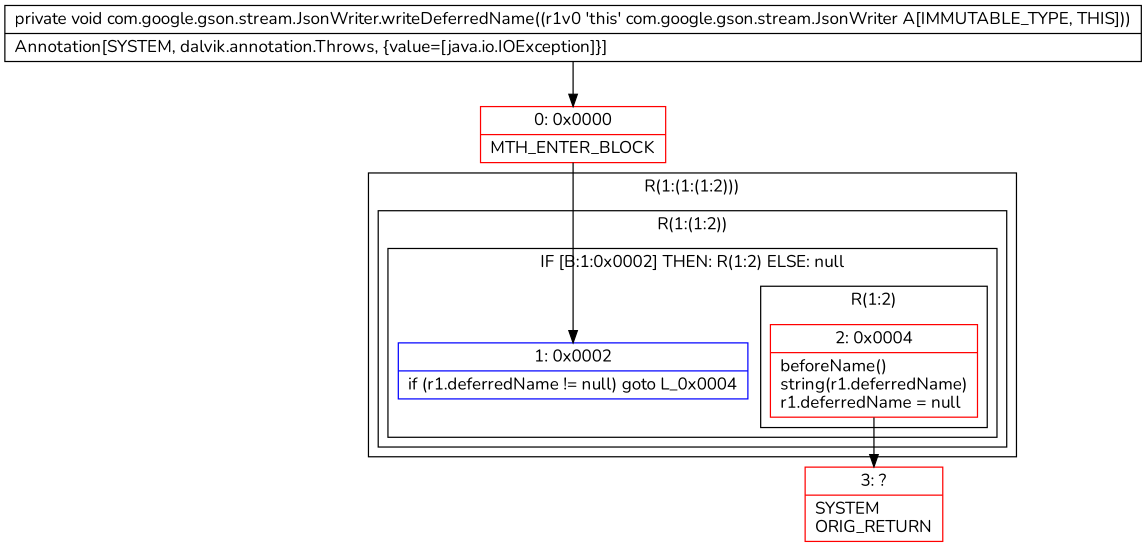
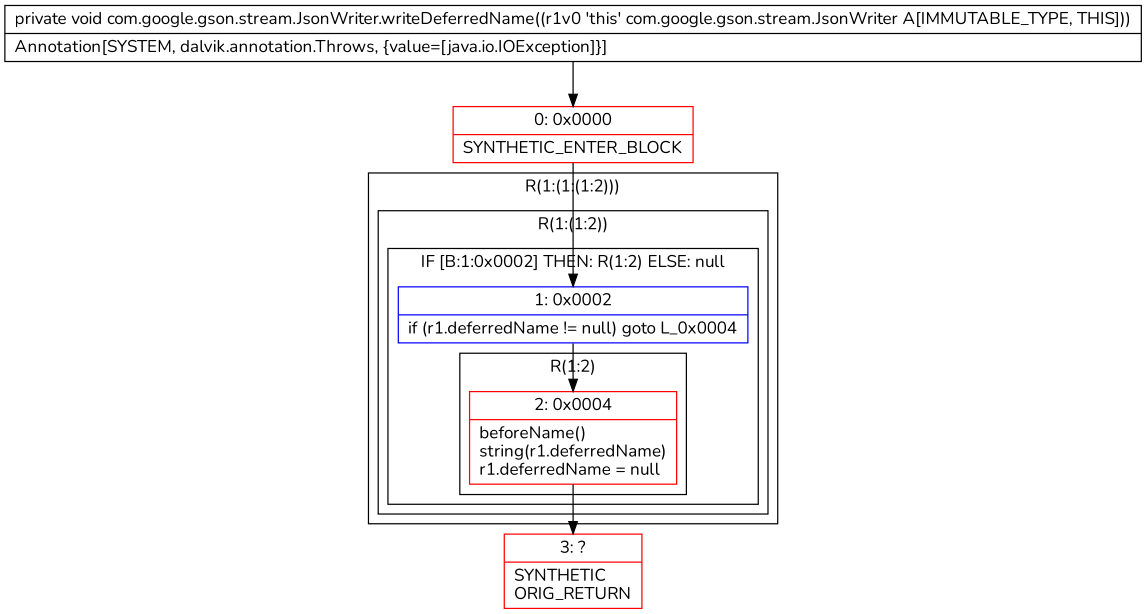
node "0: 0x0000": text "MTH_ENTER_BLOCK" -> "SYNTHETIC_ENTER_BLOCK"
edge "1: 0x0002" -> "2: 0x0004": added
node "3: ?": text "SYSTEM" -> "SYNTHETIC"
